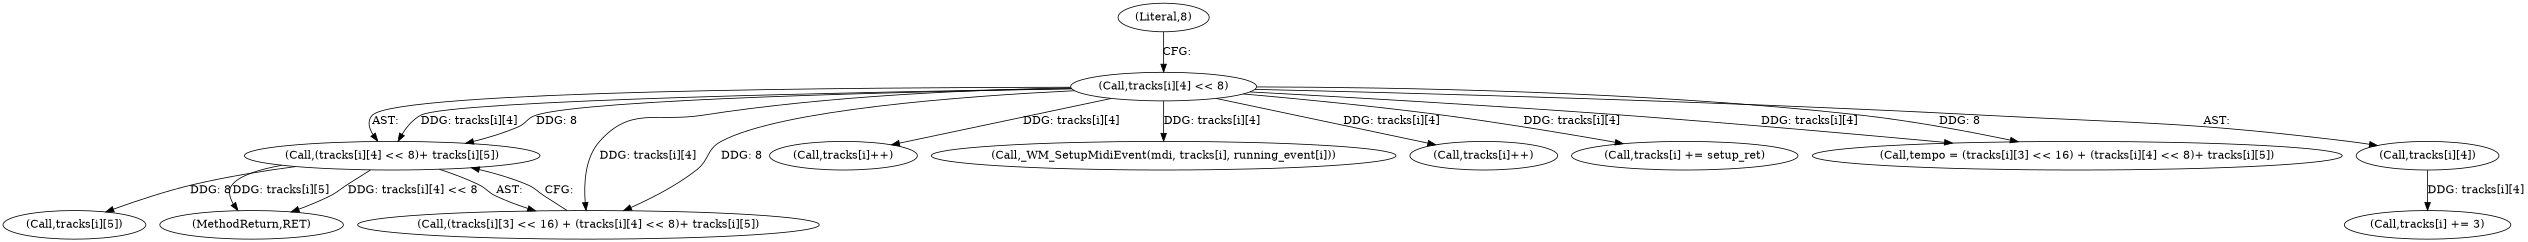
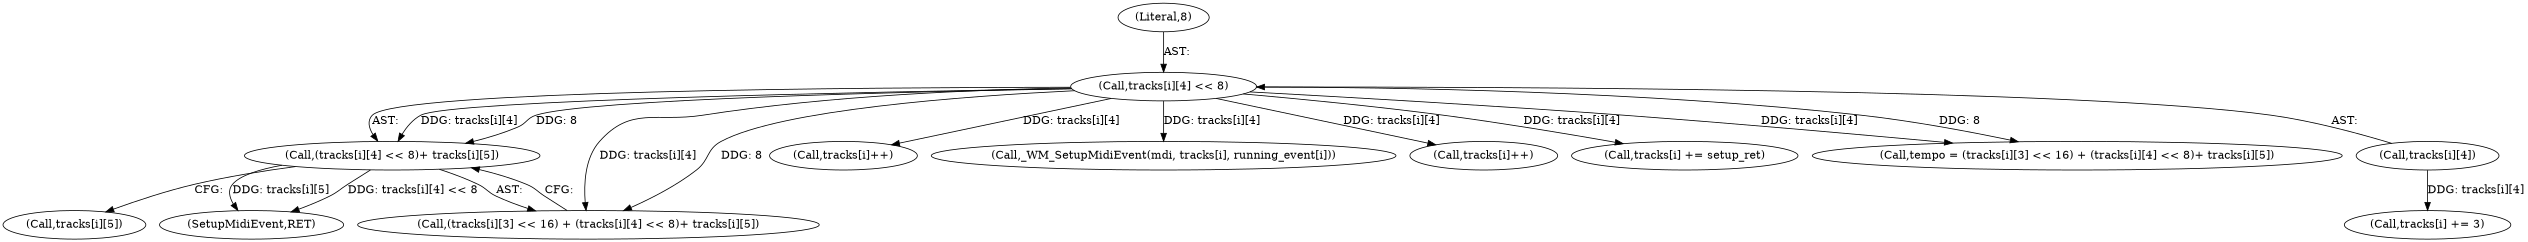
edge "(Literal,8)" -> "(Call,tracks[i][4] << 8)": label "CFG: " -> "AST: "
edge "(Call,tracks[i][4] << 8)" -> "(Call,tracks[i][4])": reversed
edge "(Call,(tracks[i][4] << 8)+ tracks[i][5])" -> "(Call,tracks[i][5])": label "DDG: 8" -> "CFG: "
node "(MethodReturn,RET)": label "(MethodReturn,RET)" -> "(SetupMidiEvent,RET)"
